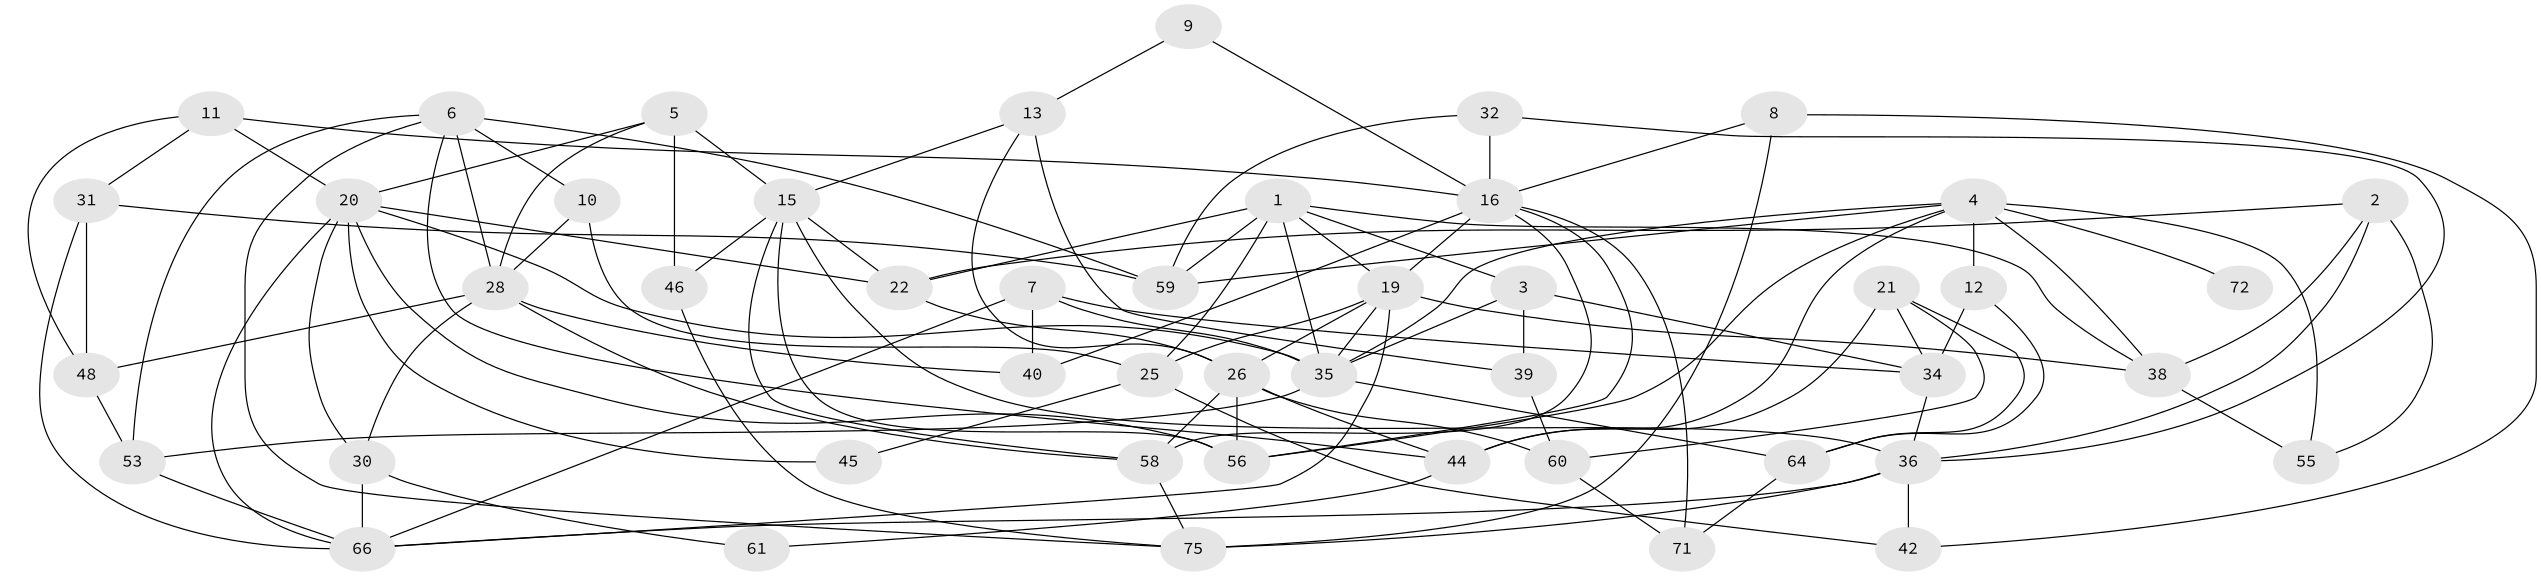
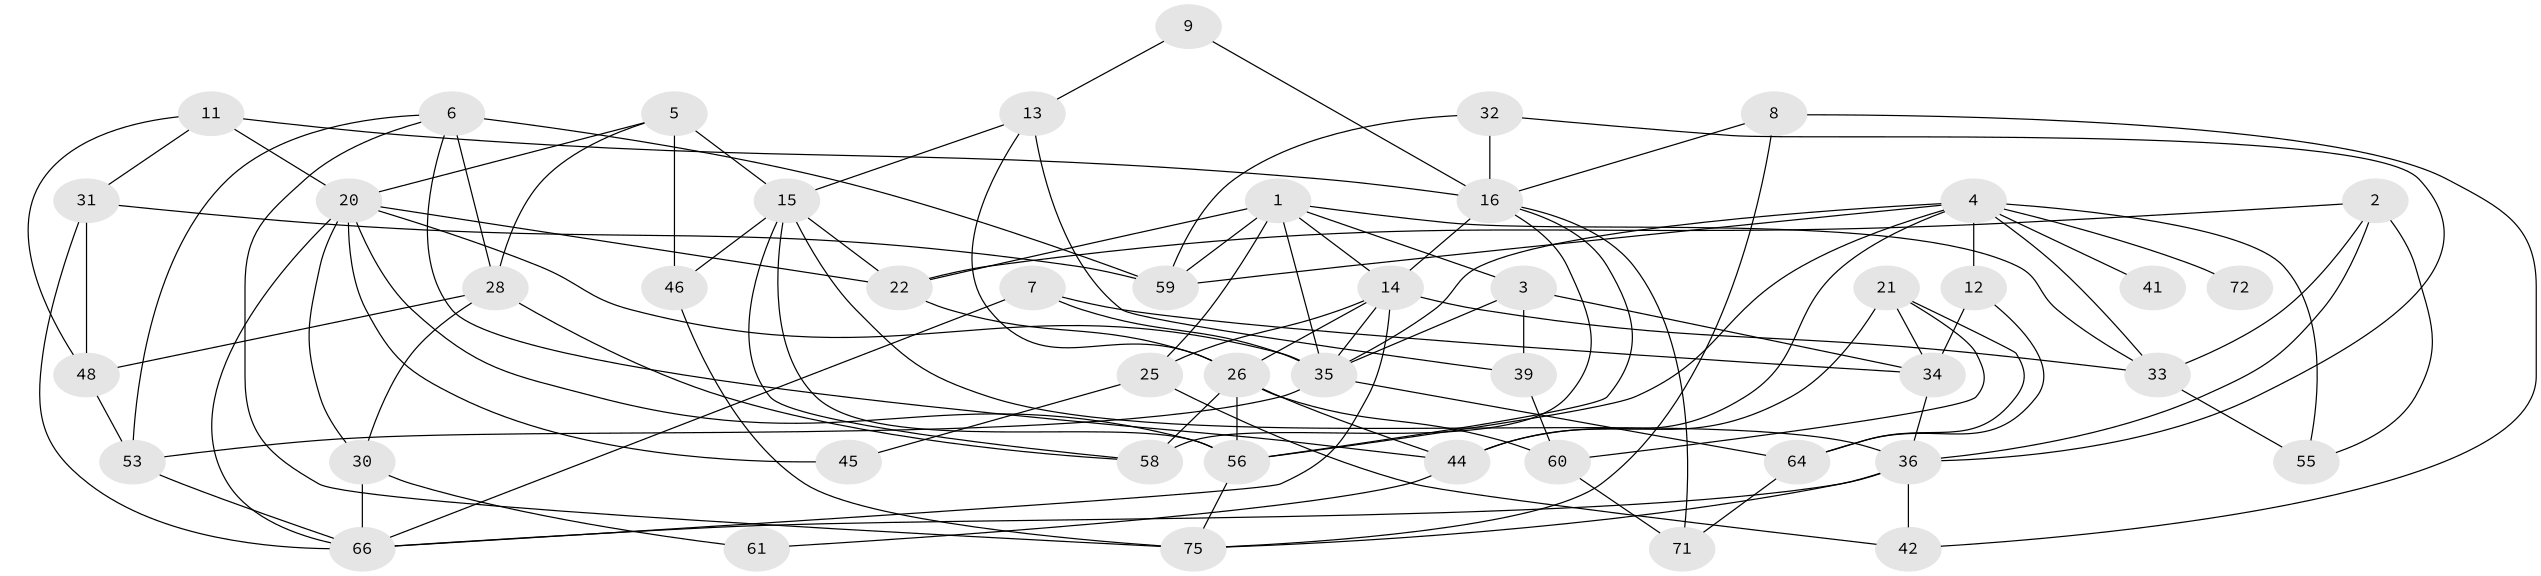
node "10": removed
node "19": label "19" -> "14"
node "41": added
node "40": removed
node "38": label "38" -> "33"
edge "58" -- "75": now "56" -- "75"
